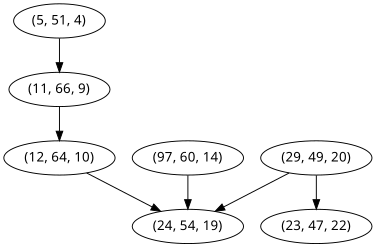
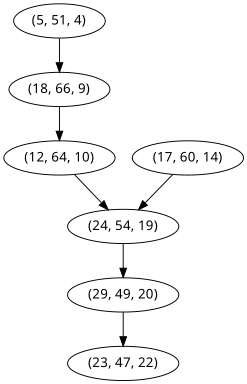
node "(11, 66, 9)": label "(11, 66, 9)" -> "(18, 66, 9)"
node "(97, 60, 14)": label "(97, 60, 14)" -> "(17, 60, 14)"
edge "(29, 49, 20)" -> "(24, 54, 19)": reversed
